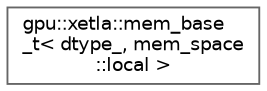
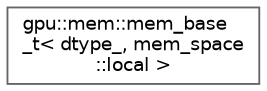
node "gpu::xetla::mem_base _t< dtype_, mem_space ::local >": label "gpu::xetla::mem_base _t< dtype_, mem_space ::local >" -> "gpu::mem::mem_base _t< dtype_, mem_space ::local >"
